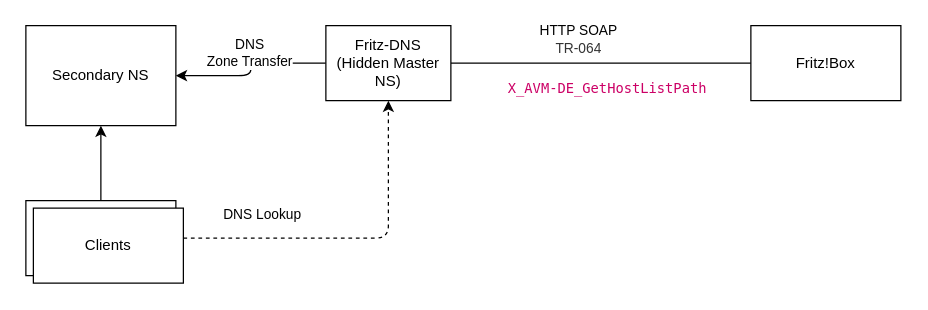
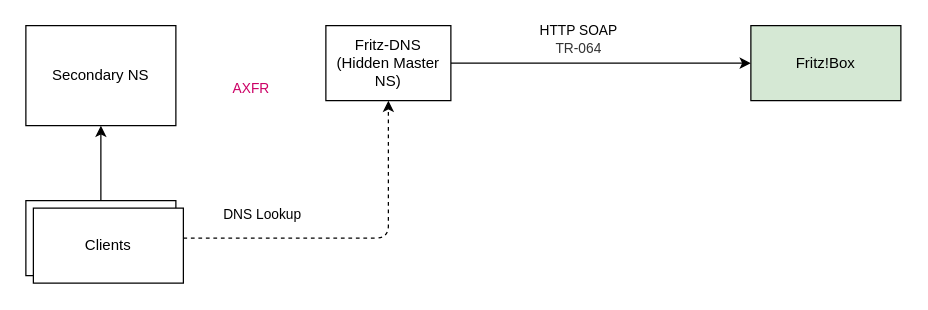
edge "Fritz-DNS (Hidden Master NS)" -- "Fritz!Box": arrowhead none -> classic
node "Fritz!Box": fillcolor #ffffff -> #d5e8d4
edge "Fritz-DNS (Hidden Master NS)" -> "Secondary NS": removed, label "DNS Zone Transfer"
node "AXFR": added
node "X_AVM-DE_GetHostListPath": removed
